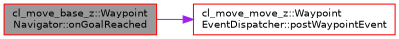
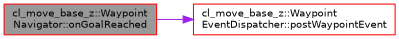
node "cl_move_move_z::Waypoint EventDispatcher::postWaypointEvent": label "cl_move_move_z::Waypoint EventDispatcher::postWaypointEvent" -> "cl_move_base_z::Waypoint EventDispatcher::postWaypointEvent"
